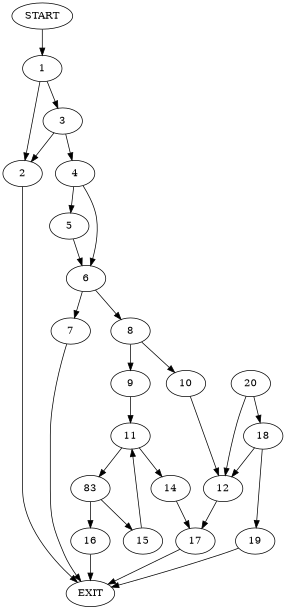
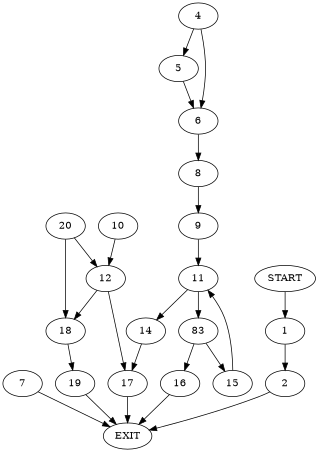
node "3": removed
edge "6" -> "7": removed
edge "8" -> "10": removed
edge "18" -> "12": reversed
